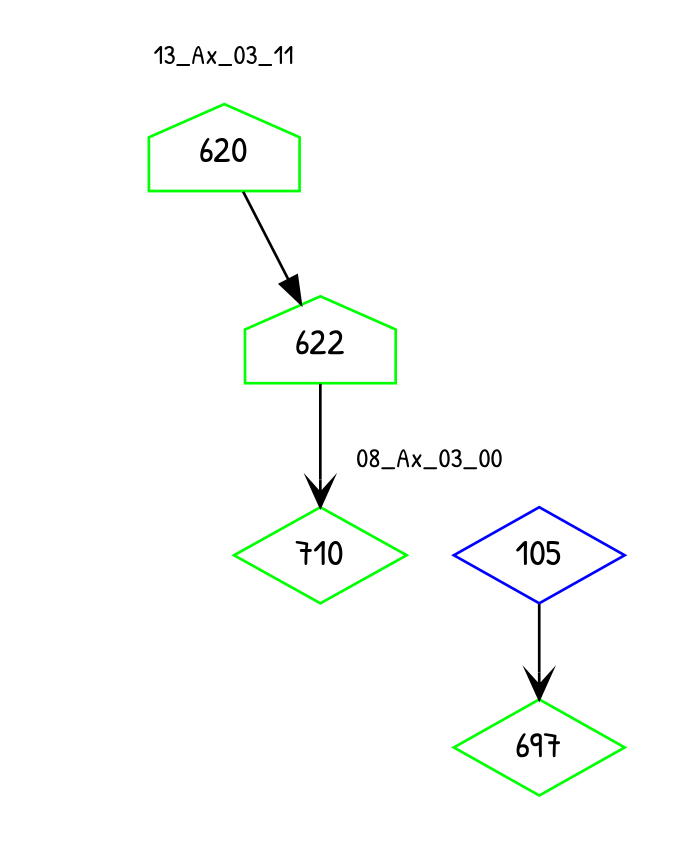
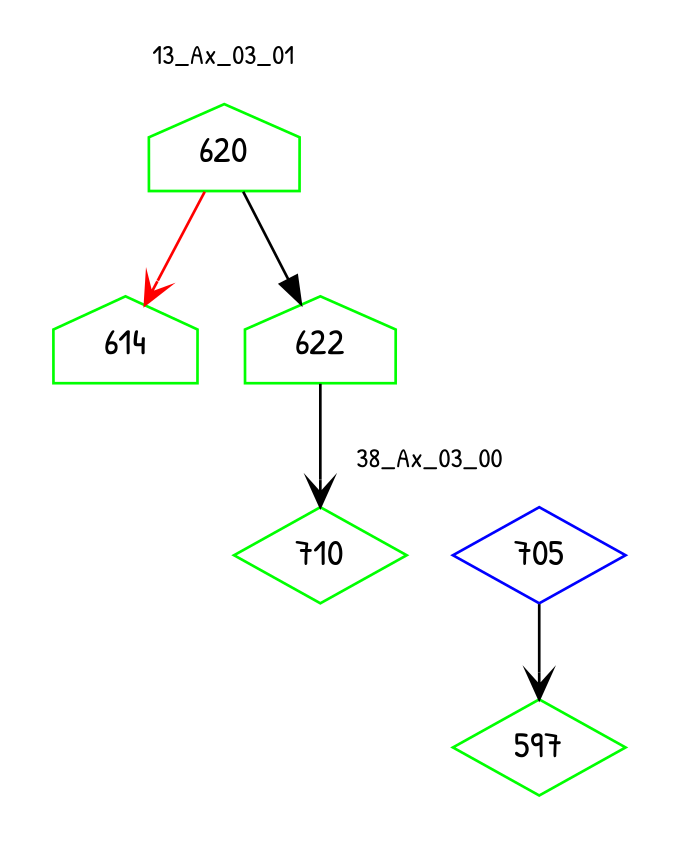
cluster "13_Ax_03_11": label "13_Ax_03_11" -> "13_Ax_03_01"
node "614": added
cluster "08_Ax_03_00": label "08_Ax_03_00" -> "38_Ax_03_00"
node "105": label "105" -> "705"
node "697": label "697" -> "597"
